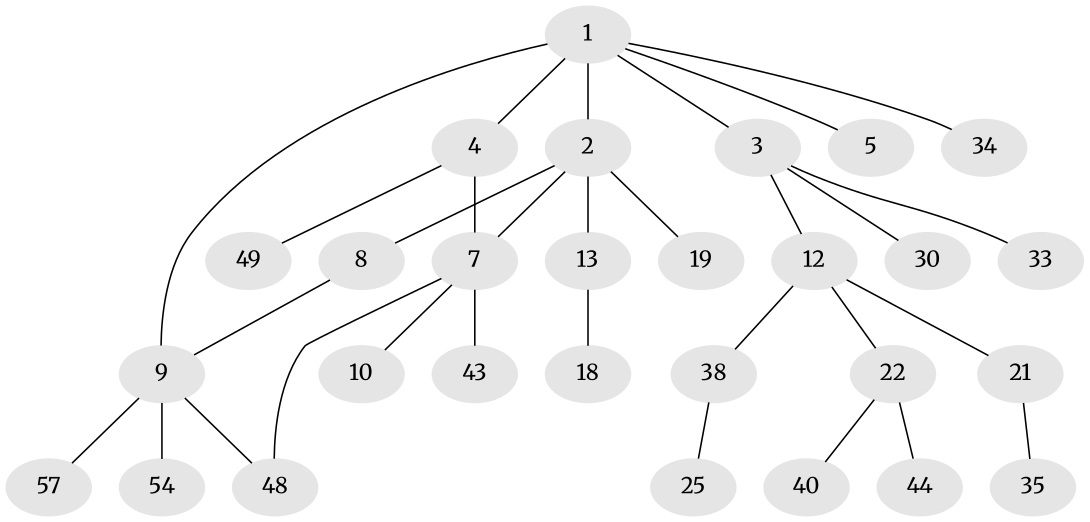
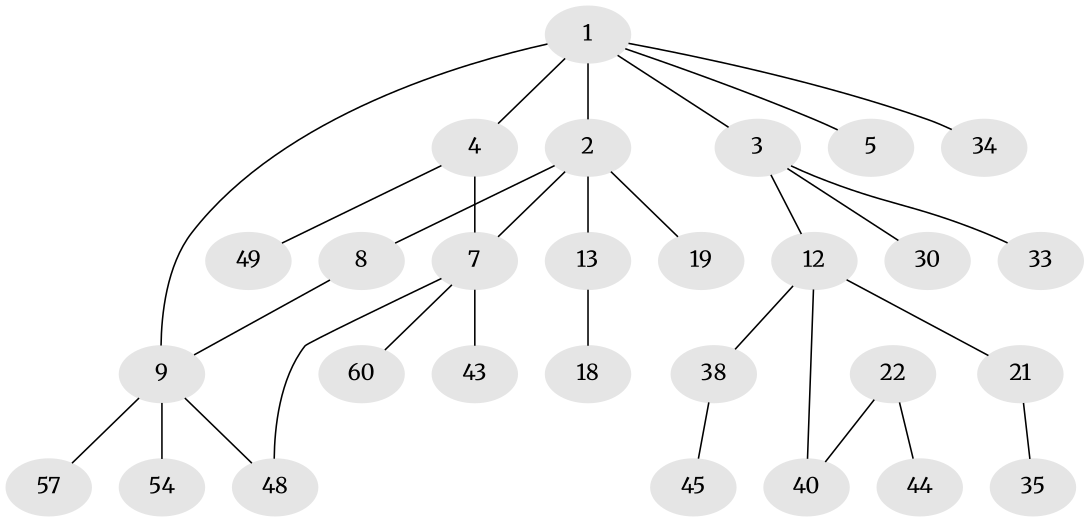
edge "12" -- "22": now "12" -- "40"
node "10": label "10" -> "60"
node "25": label "25" -> "45"
